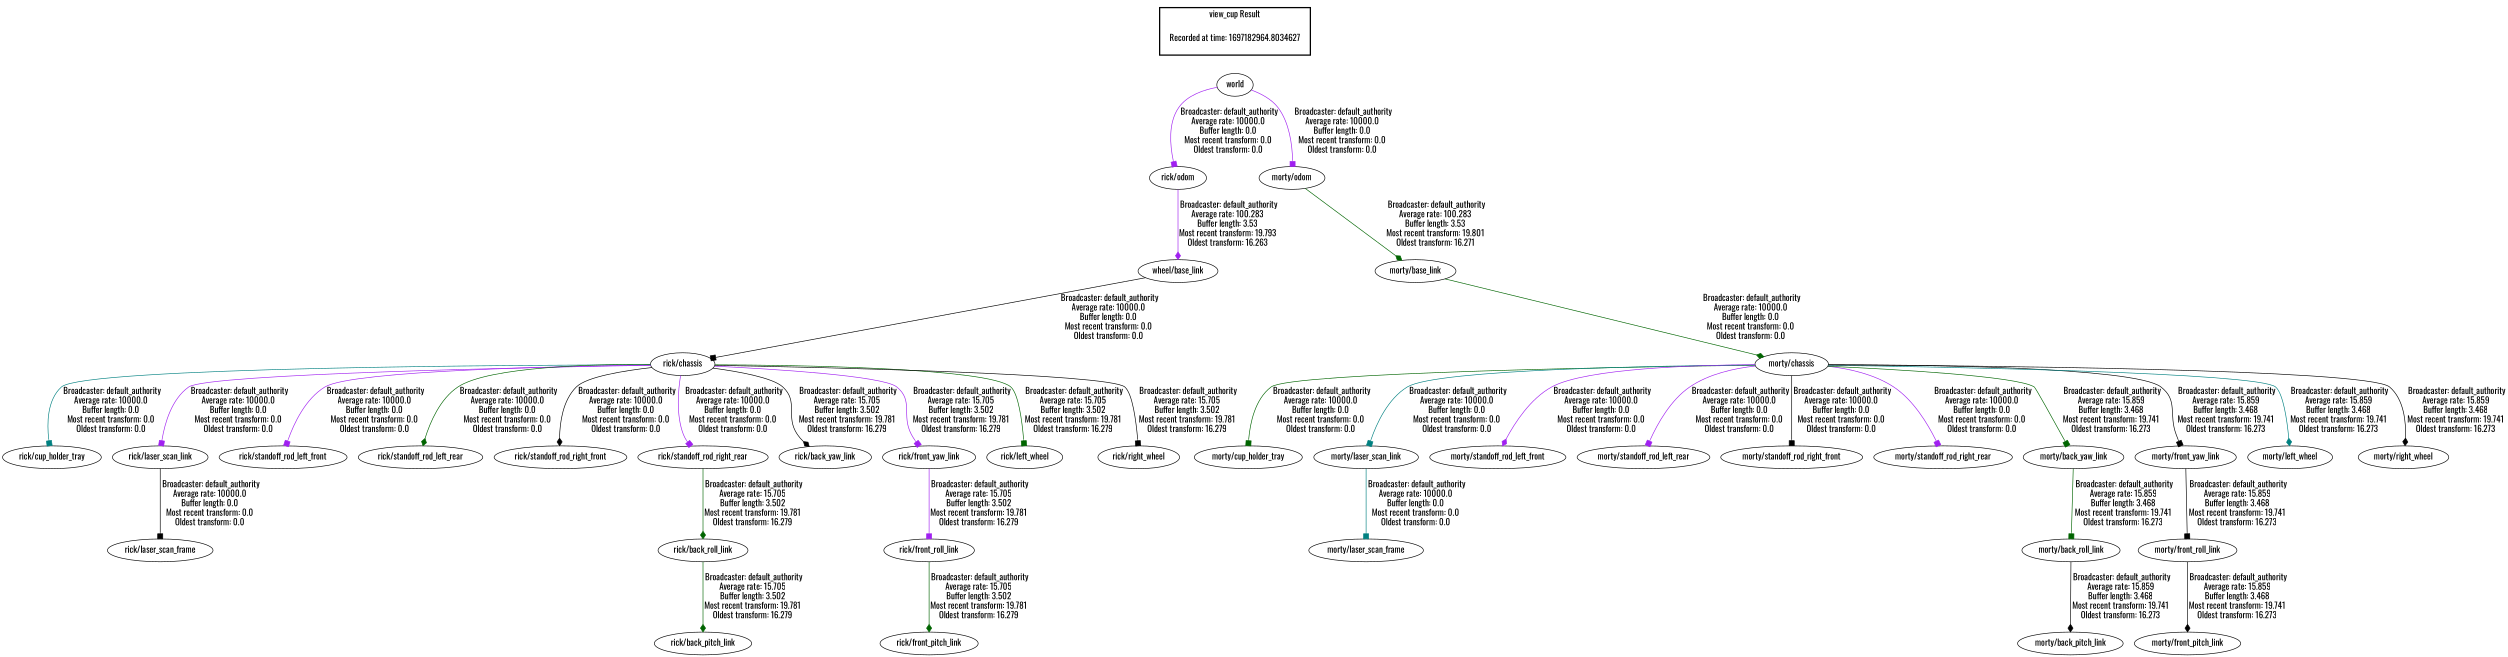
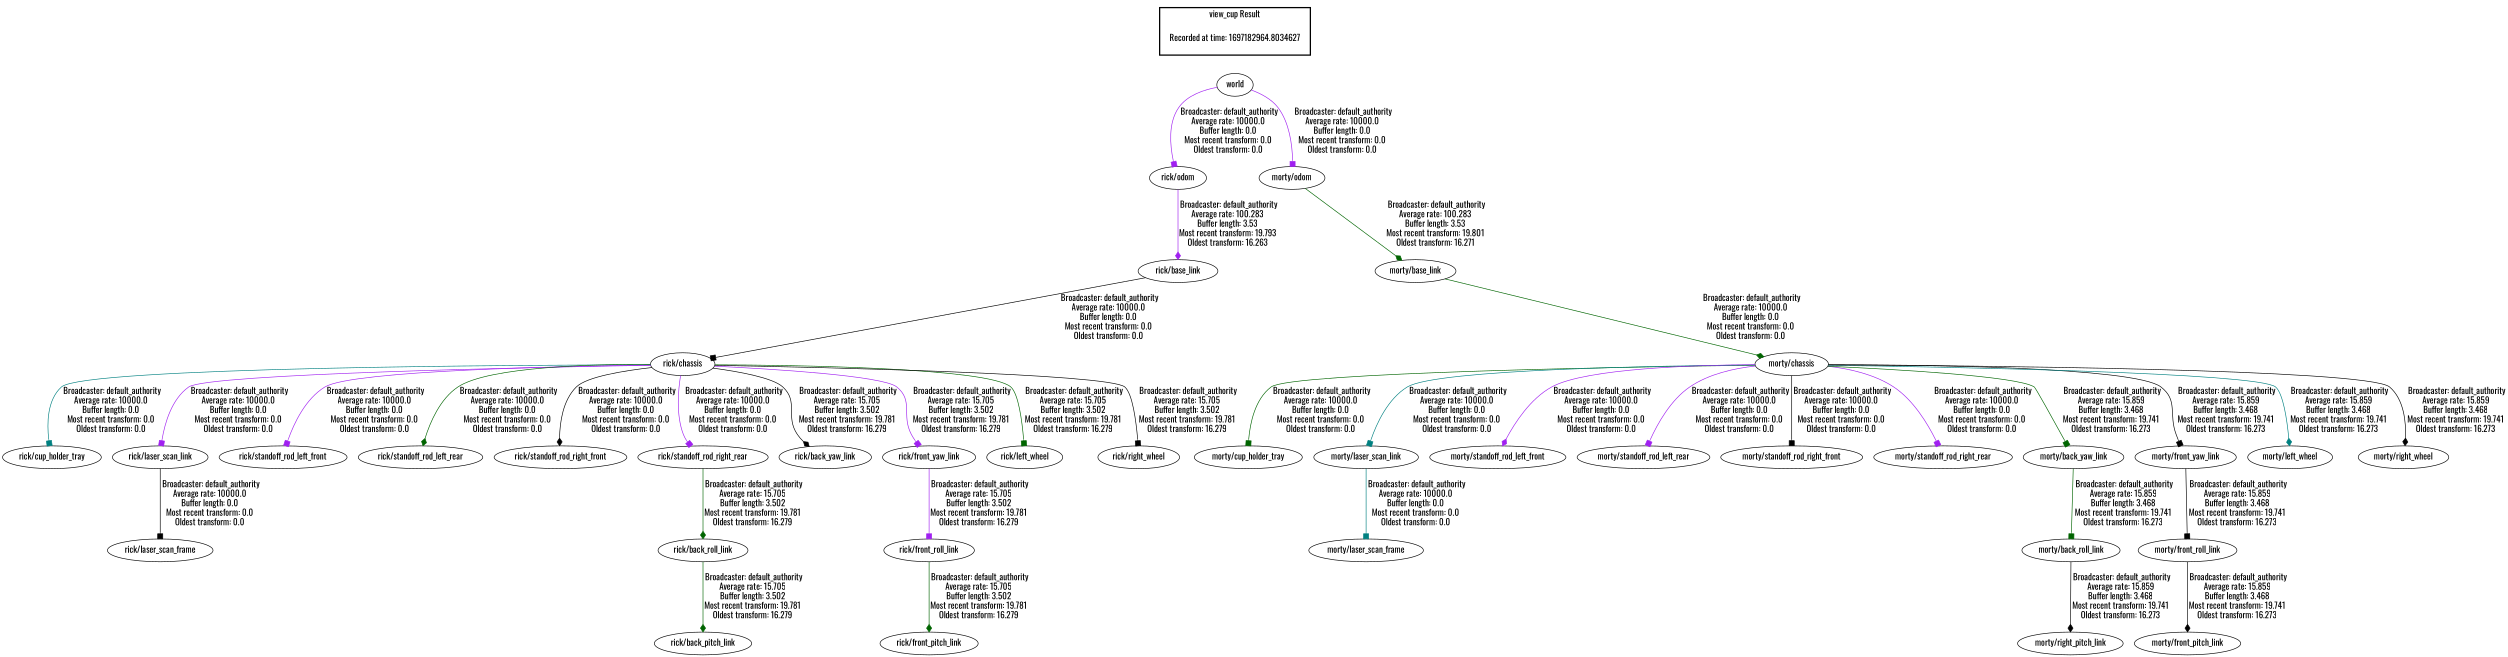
node "wheel/base_link": label "wheel/base_link" -> "rick/base_link"
node "morty/back_pitch_link": label "morty/back_pitch_link" -> "morty/right_pitch_link"
